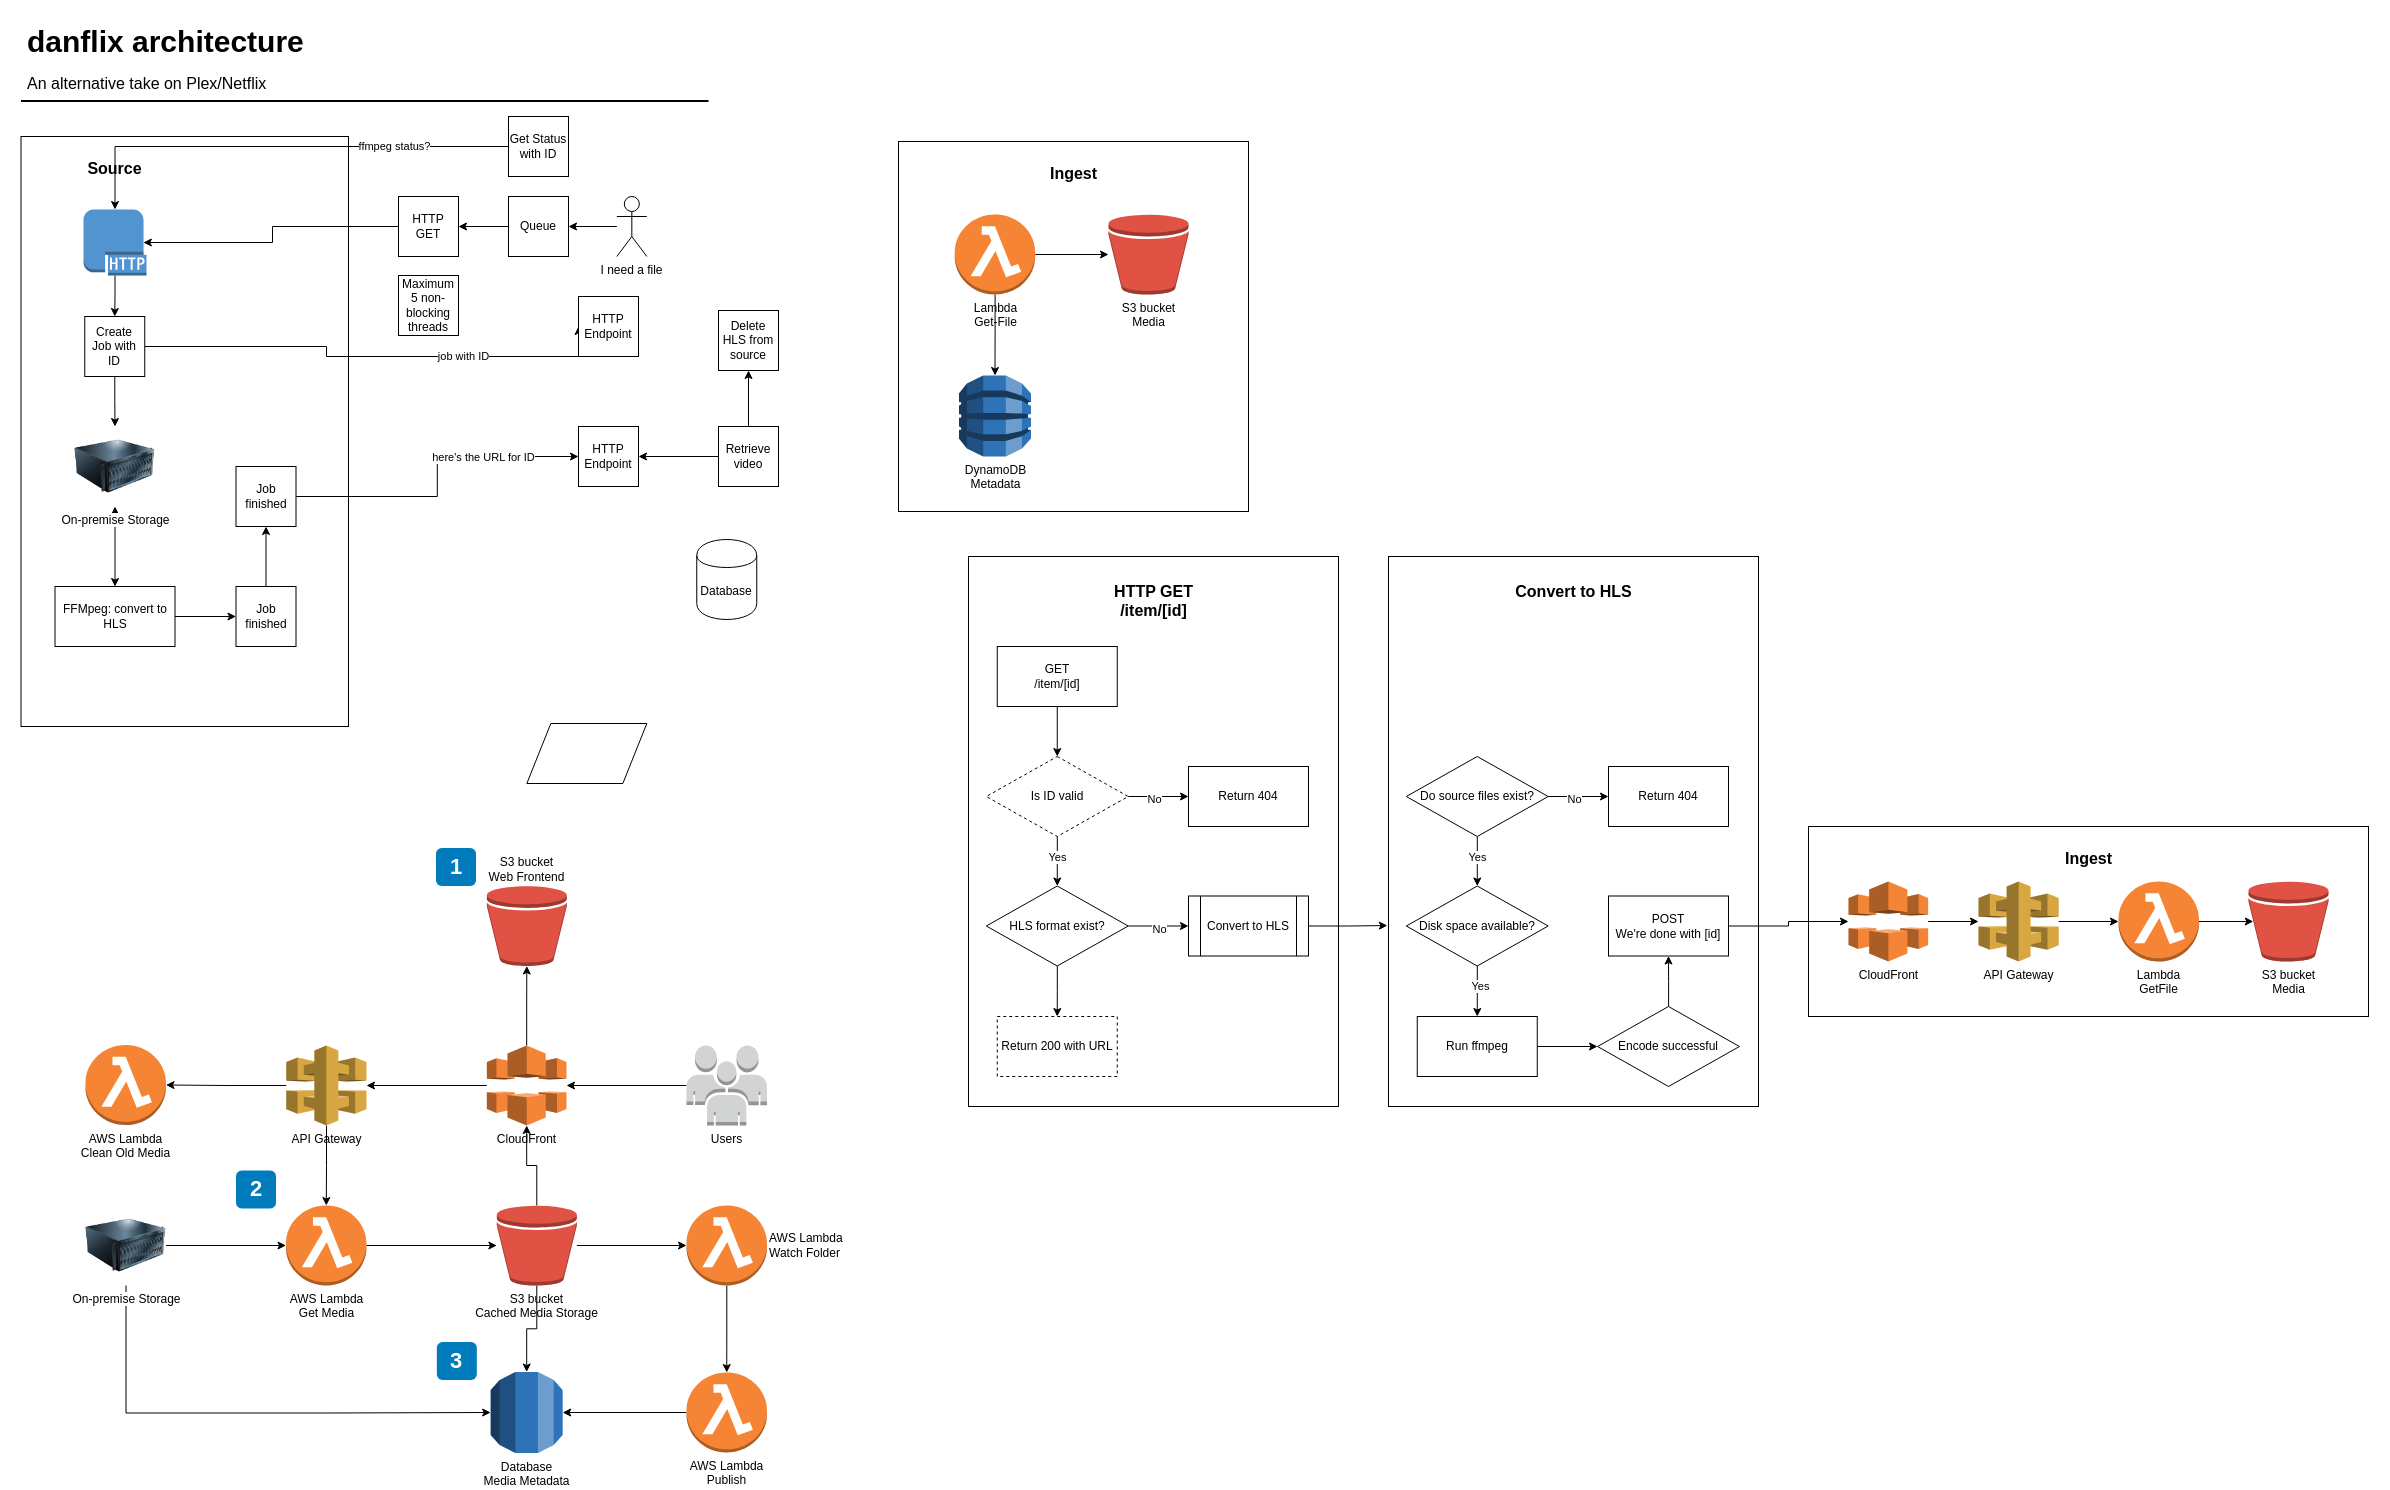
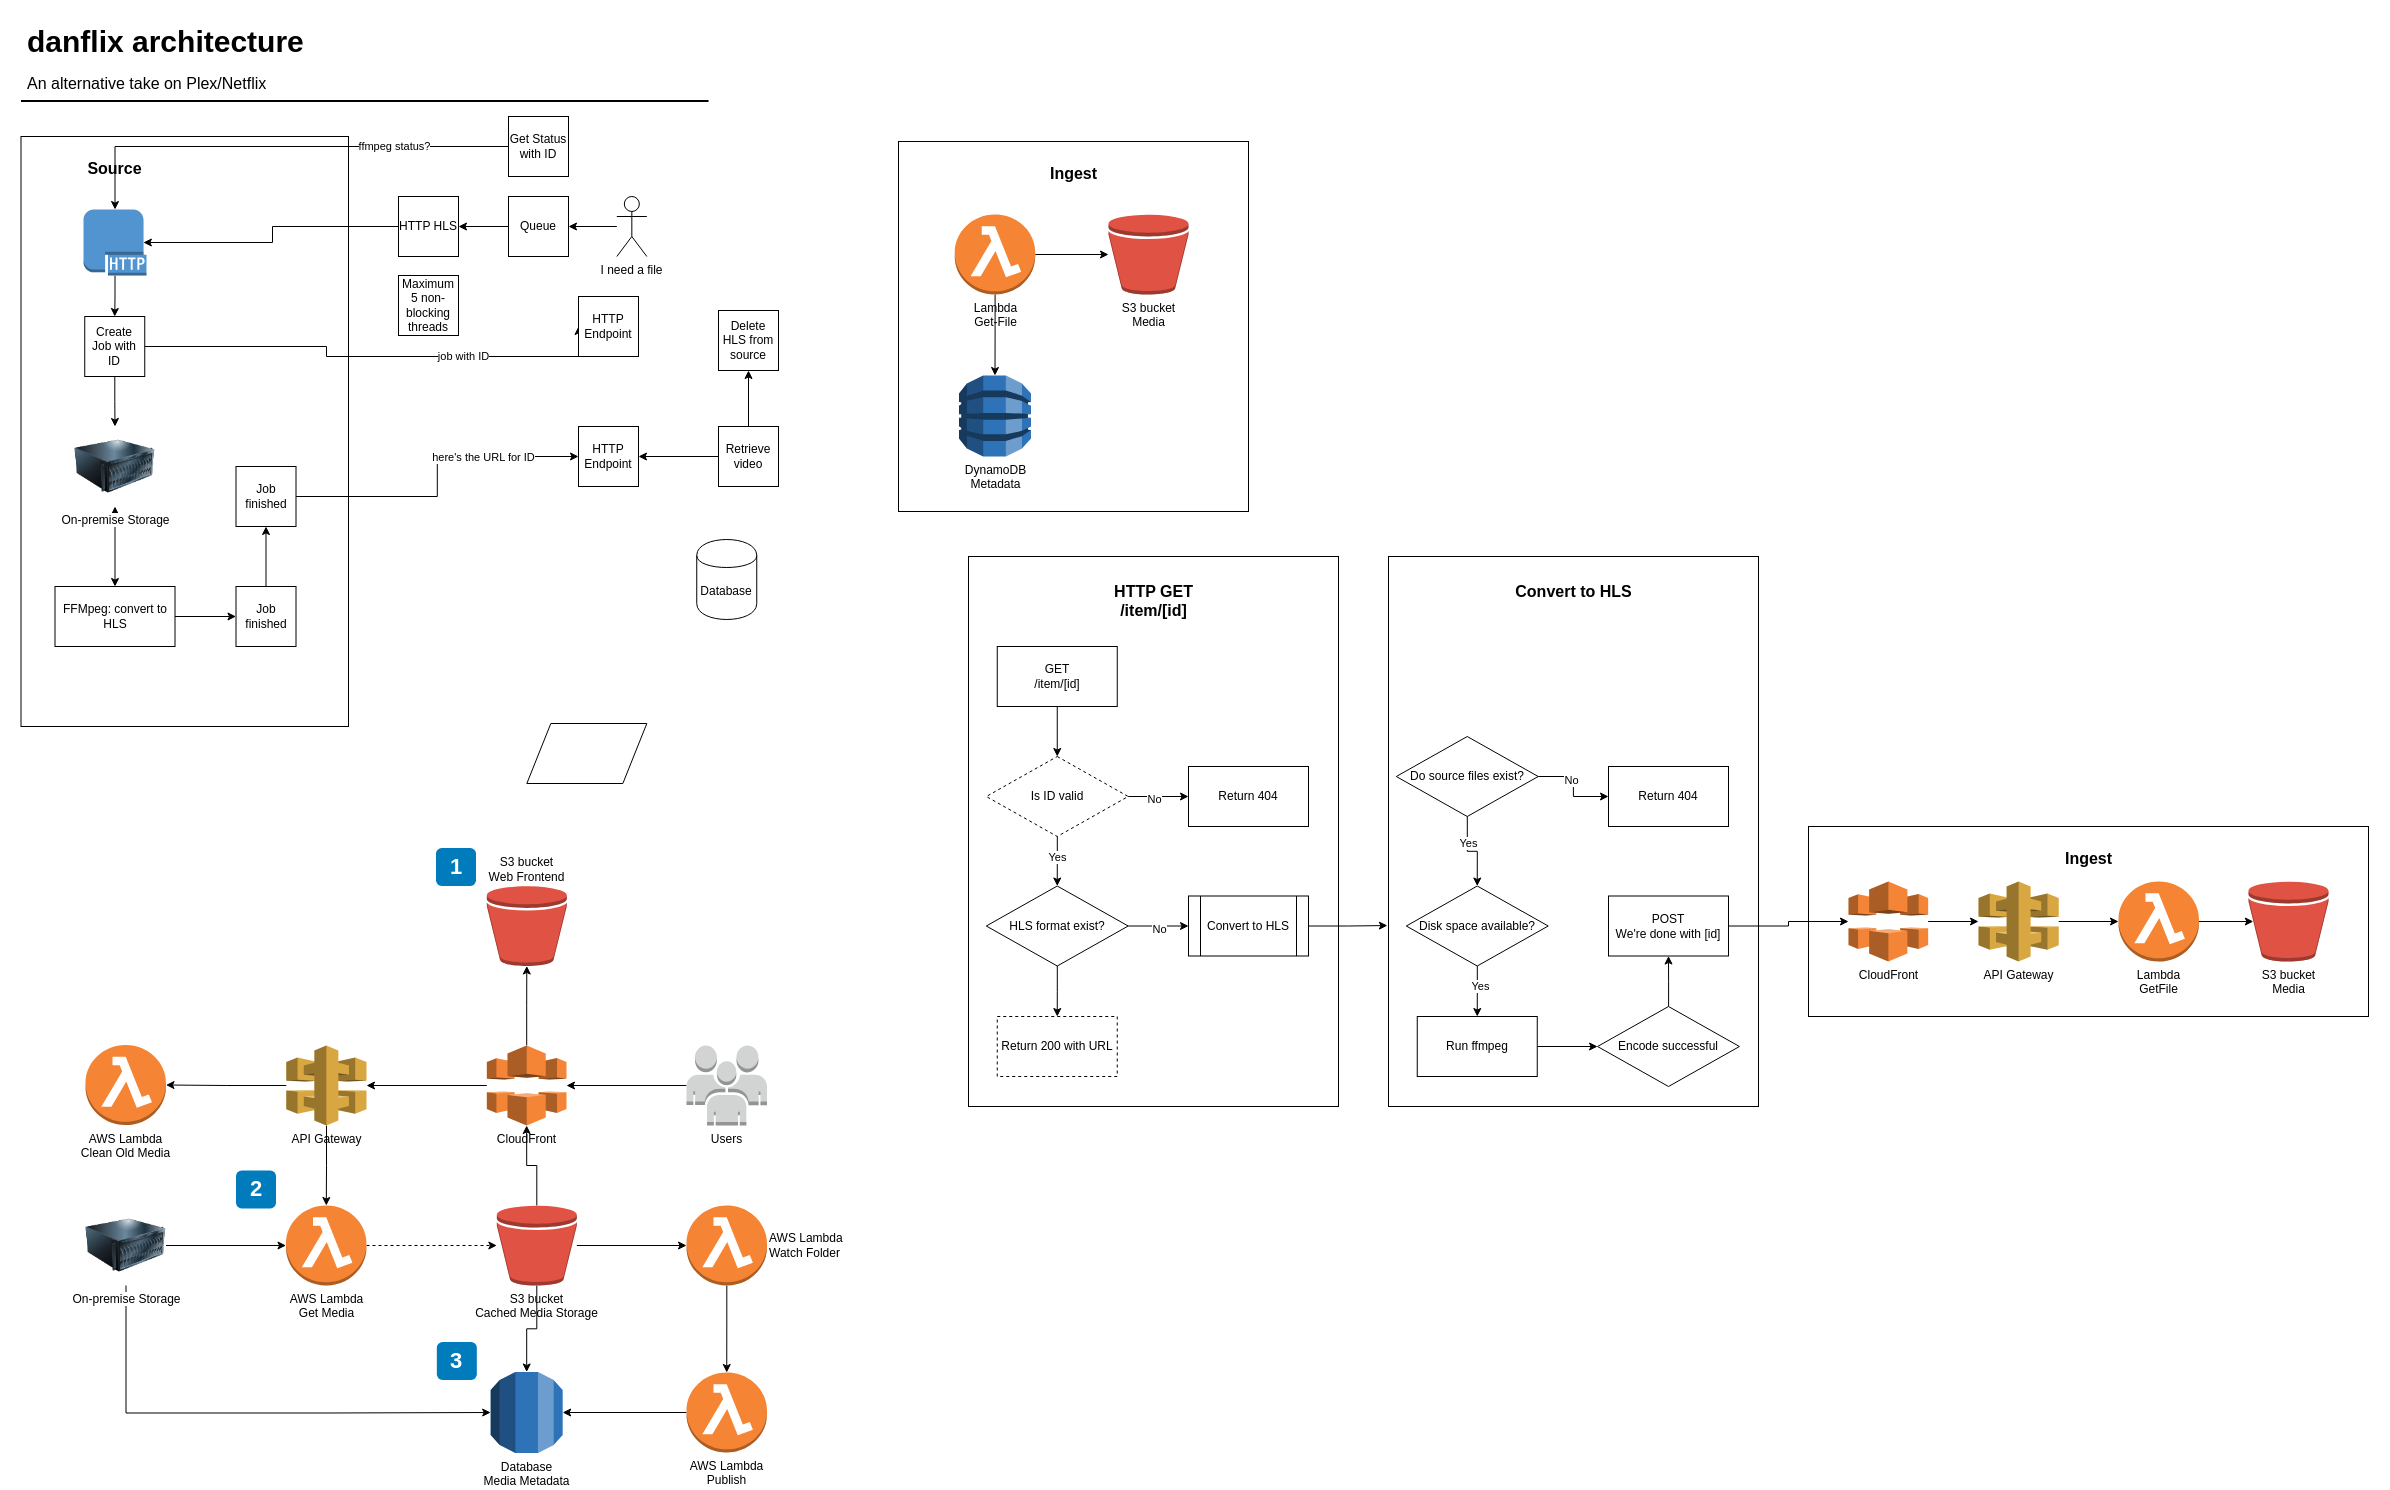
node "HTTP GET": label "HTTP GET" -> "HTTP HLS"
node "Do source files exist?": moved (1477, 797) -> (1467, 777)
edge "AWS Lambda Get Media" -> "S3 bucket Cached Media Storage": style solid -> dashed
